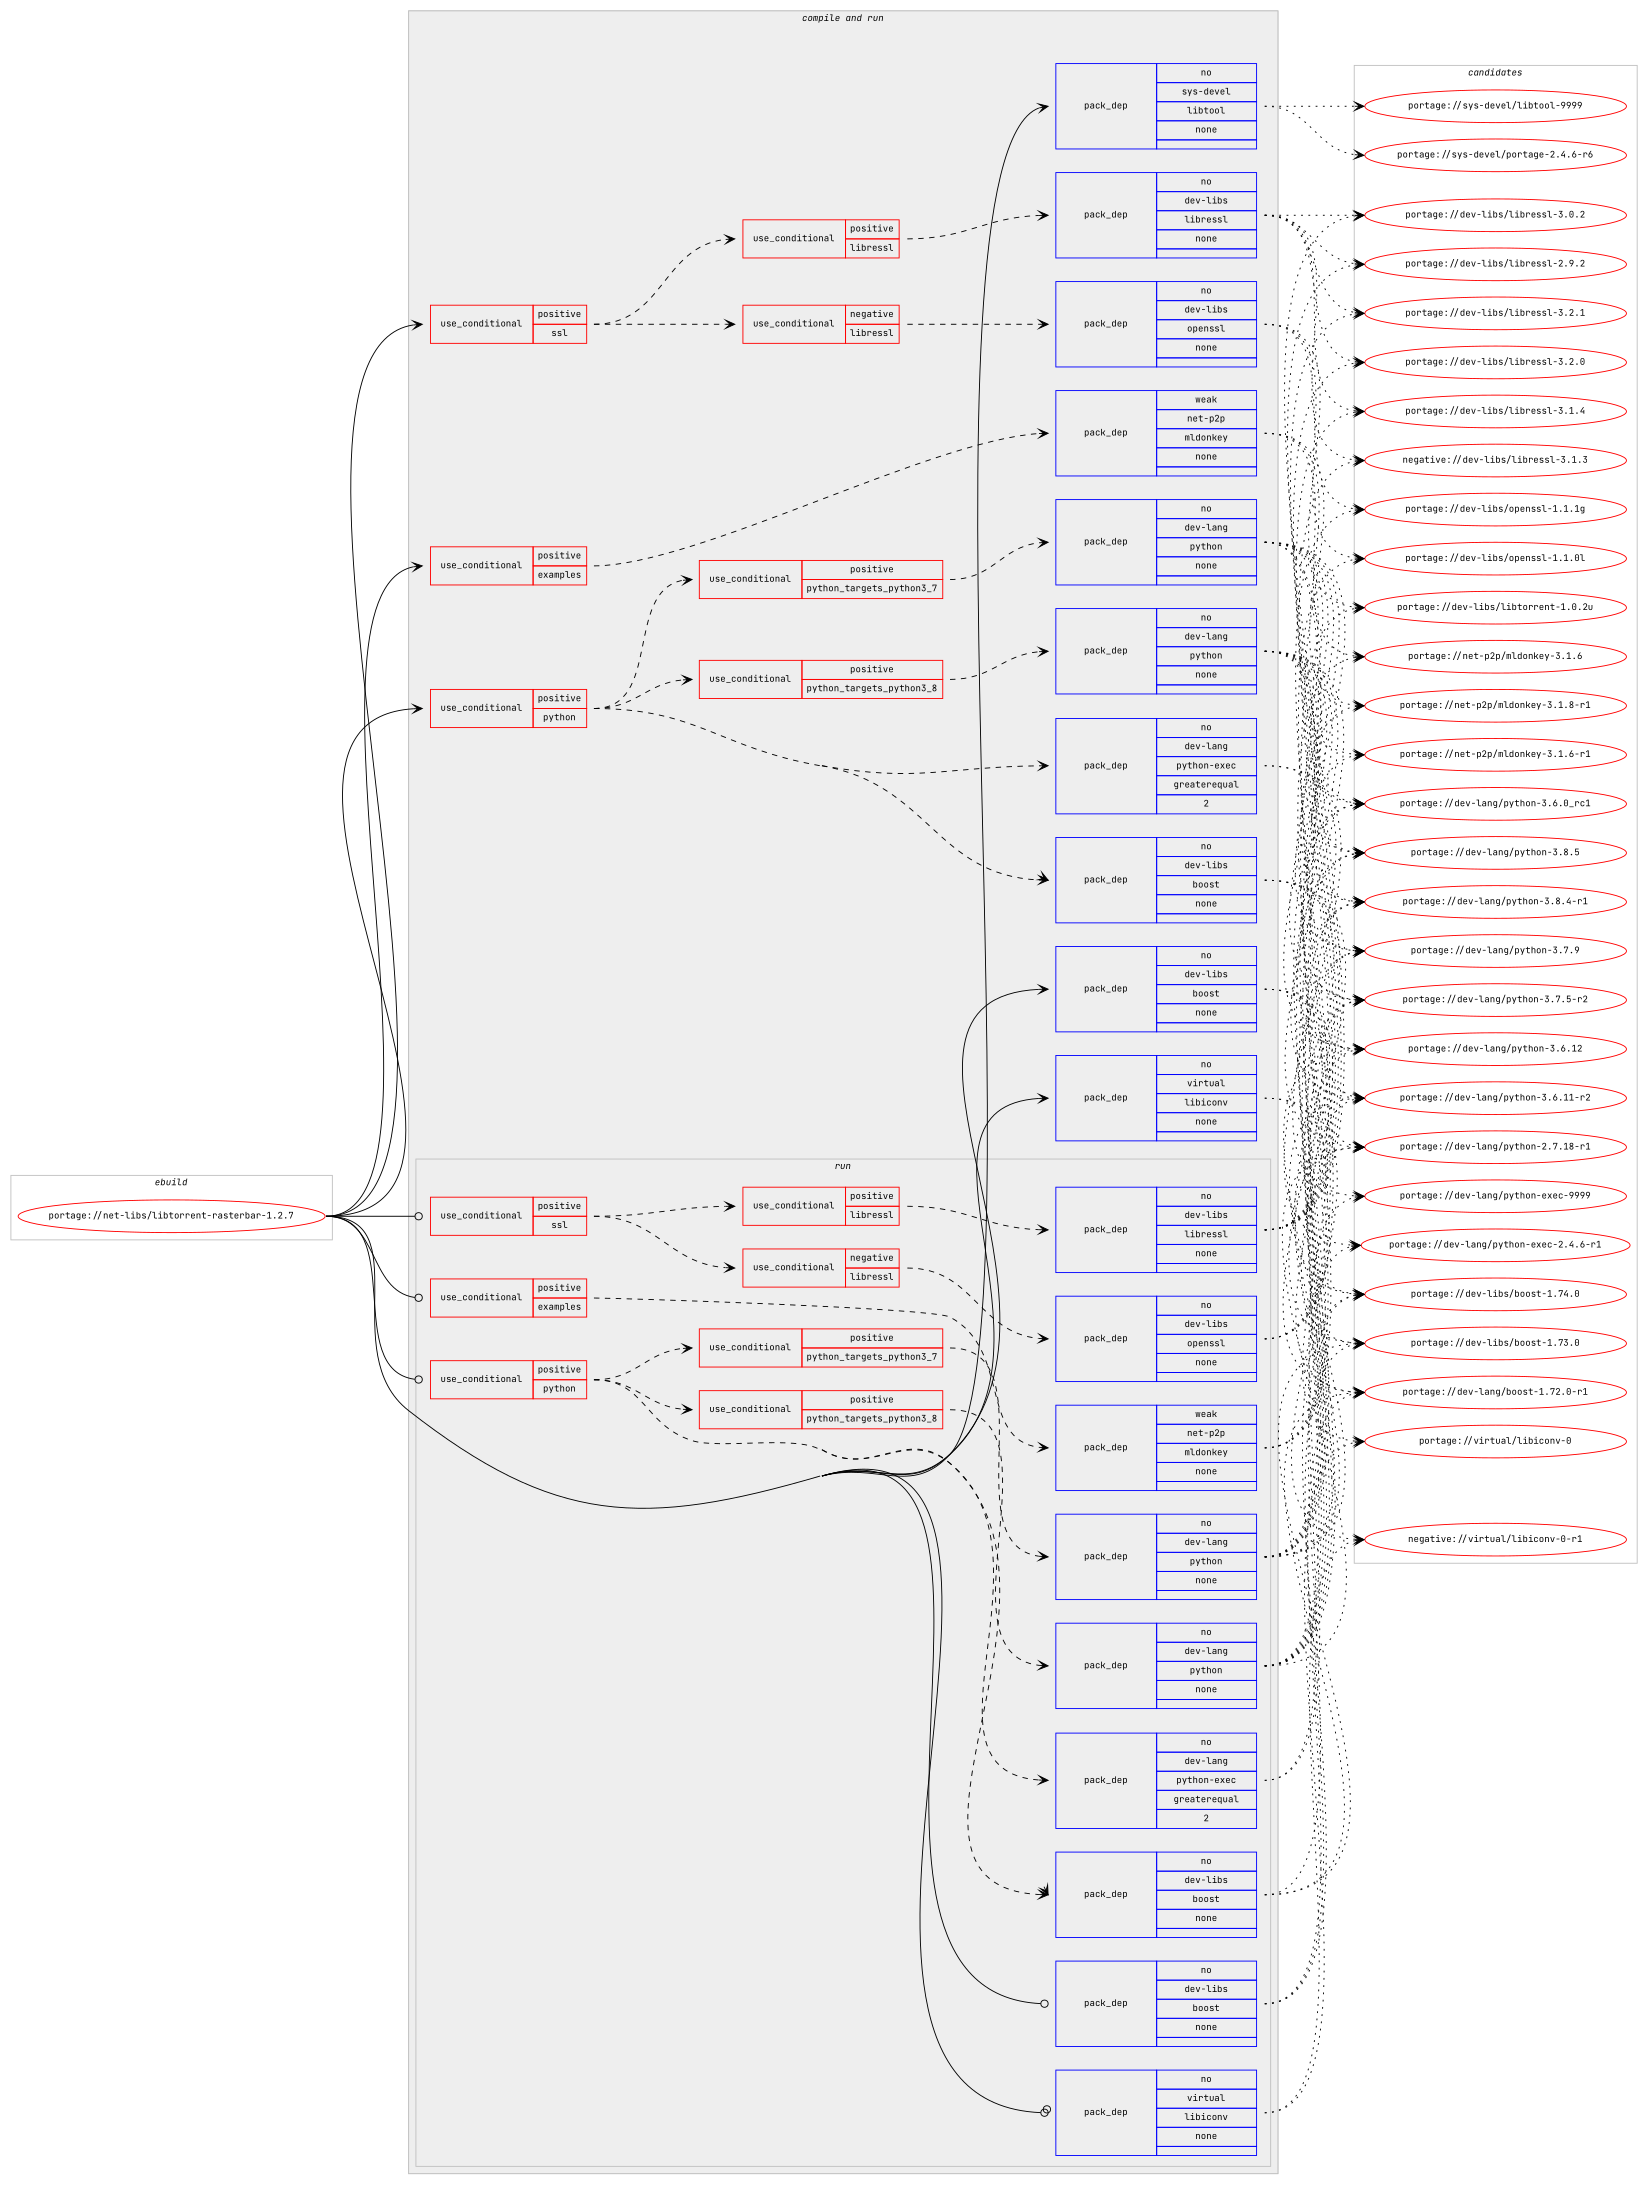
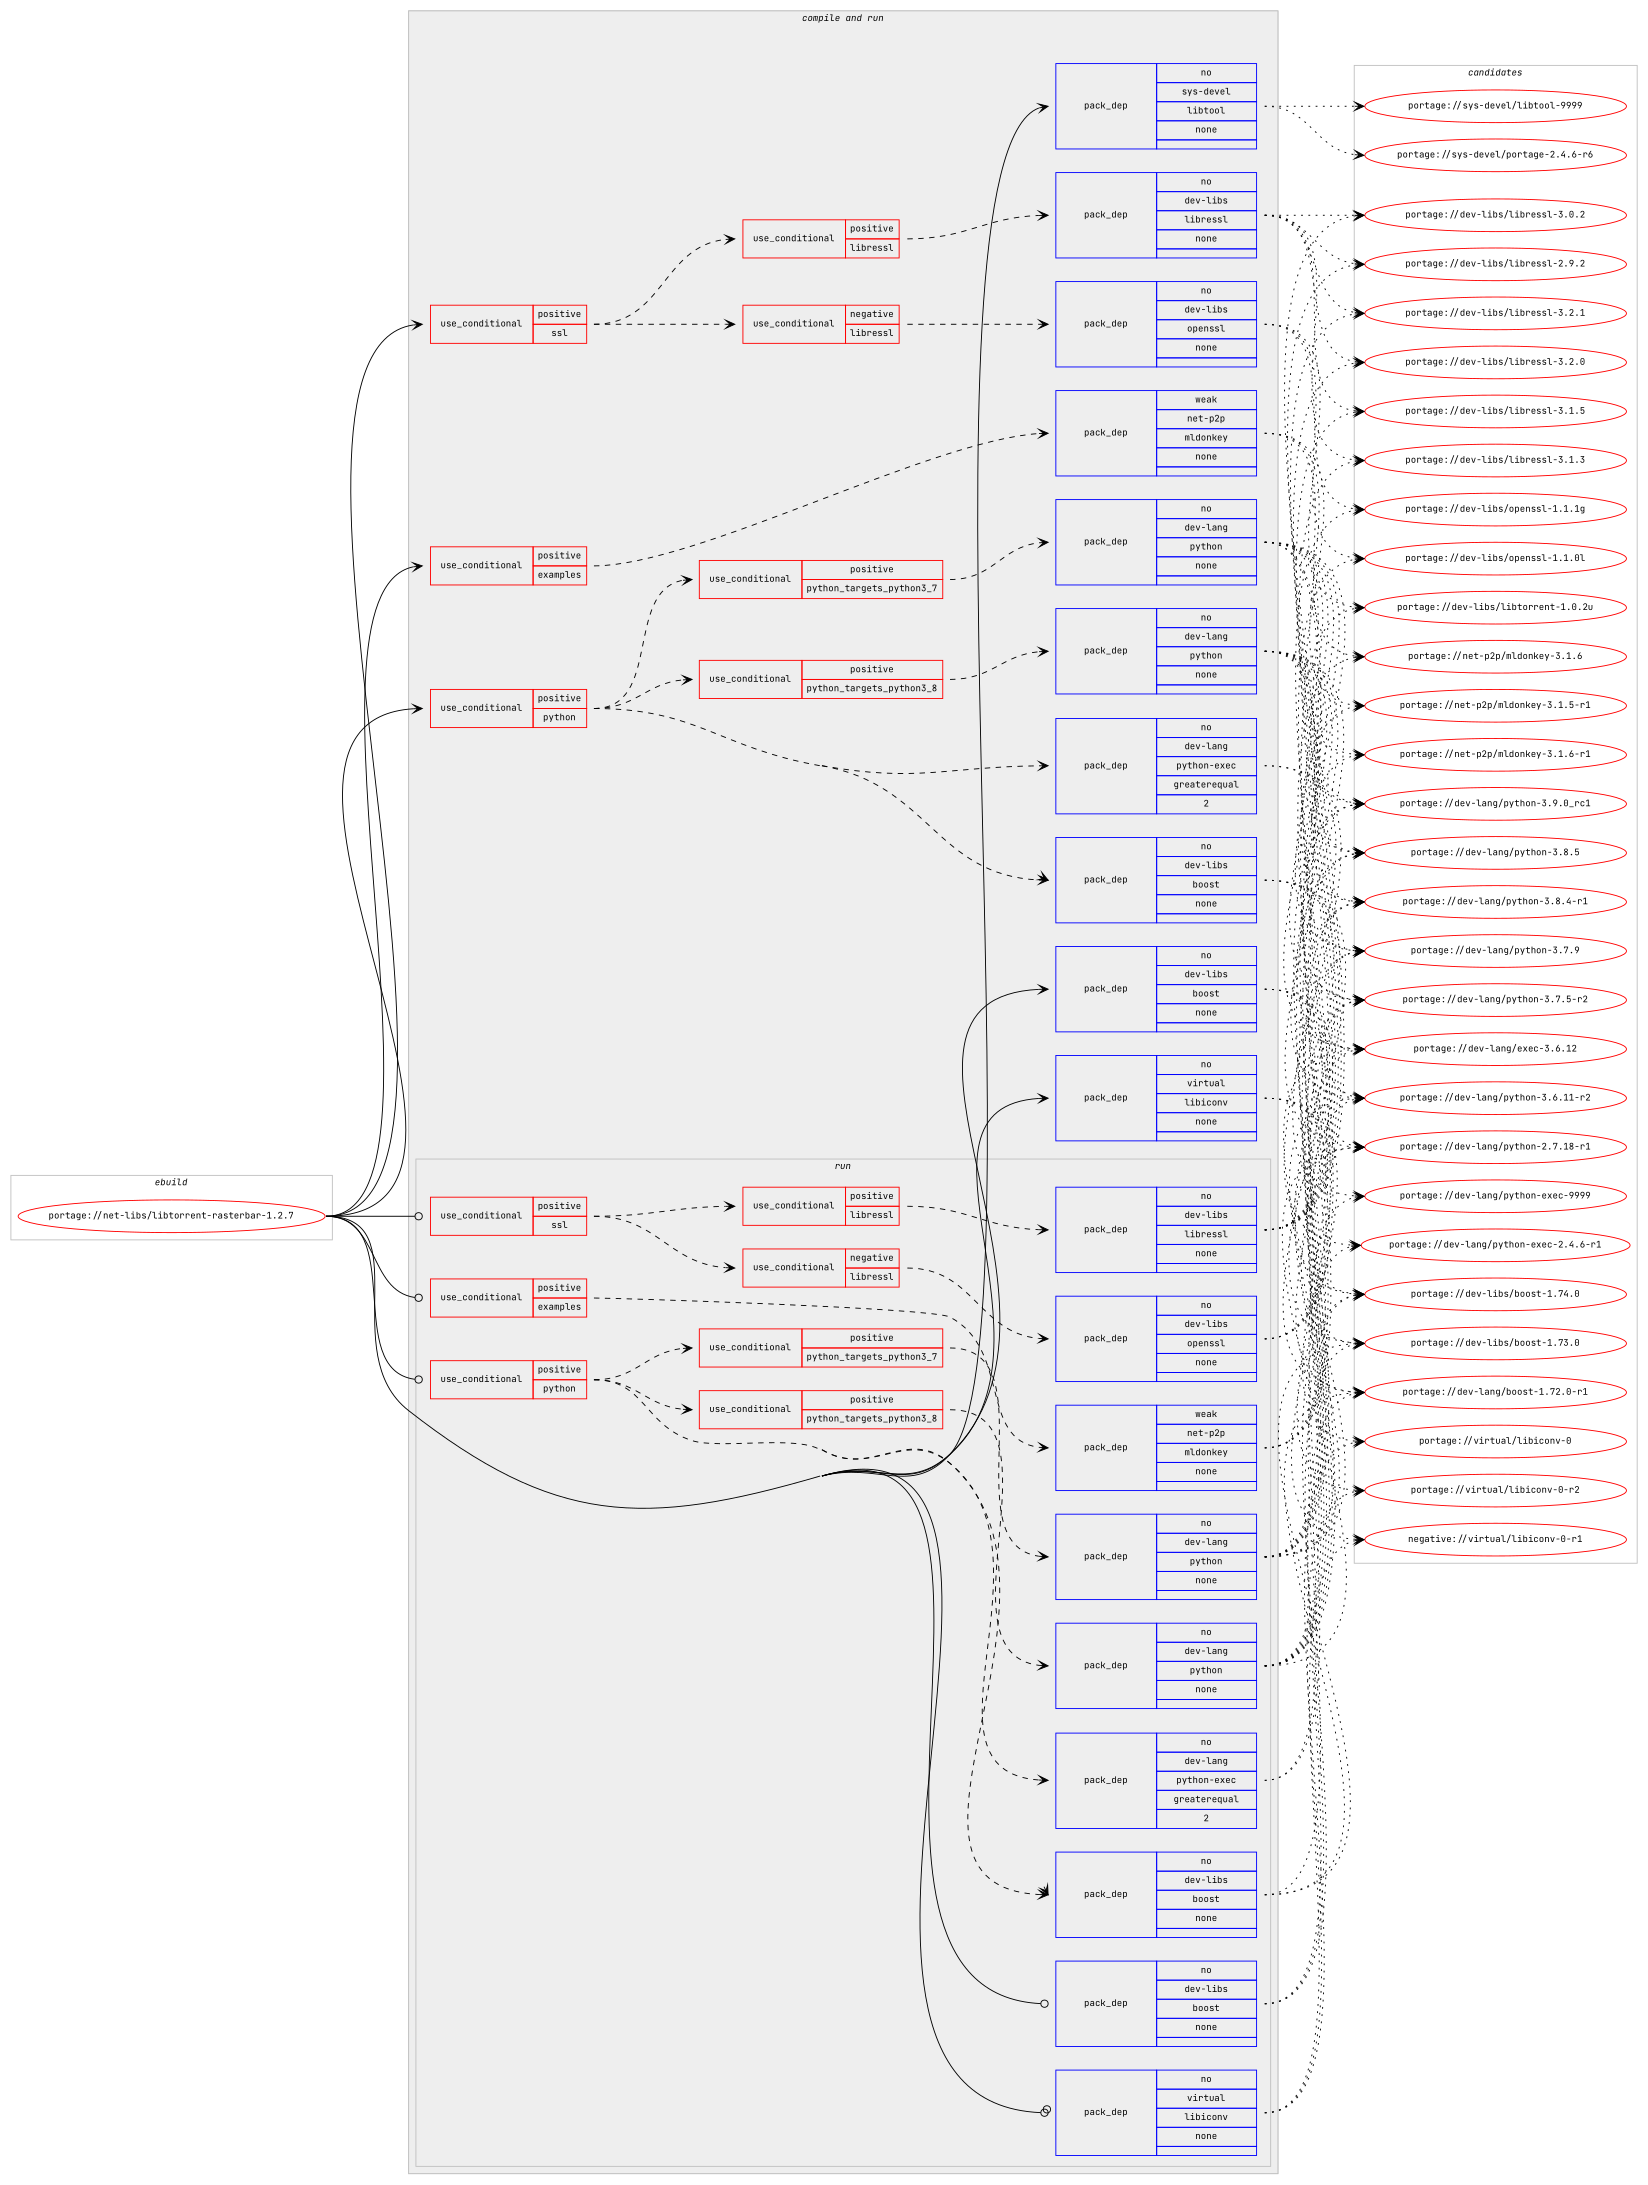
node "portage://dev-libs/libressl-3.1.4": label "portage://dev-libs/libressl-3.1.4" -> "portage://dev-libs/libressl-3.1.5"
node "negative://dev-libs/libressl-3.1.3": label "negative://dev-libs/libressl-3.1.3" -> "portage://dev-libs/libressl-3.1.3"
node "portage://net-p2p/mldonkey-3.1.8-r1": label "portage://net-p2p/mldonkey-3.1.8-r1" -> "portage://net-p2p/mldonkey-3.1.5-r1"
node "portage://dev-lang/python-3.6.0_rc1": label "portage://dev-lang/python-3.6.0_rc1" -> "portage://dev-lang/python-3.9.0_rc1"
node "portage://dev-lang/python-3.6.12": label "portage://dev-lang/python-3.6.12" -> "portage://dev-lang/exec-3.6.12"
node "portage://virtual/libiconv-0-r2": added
